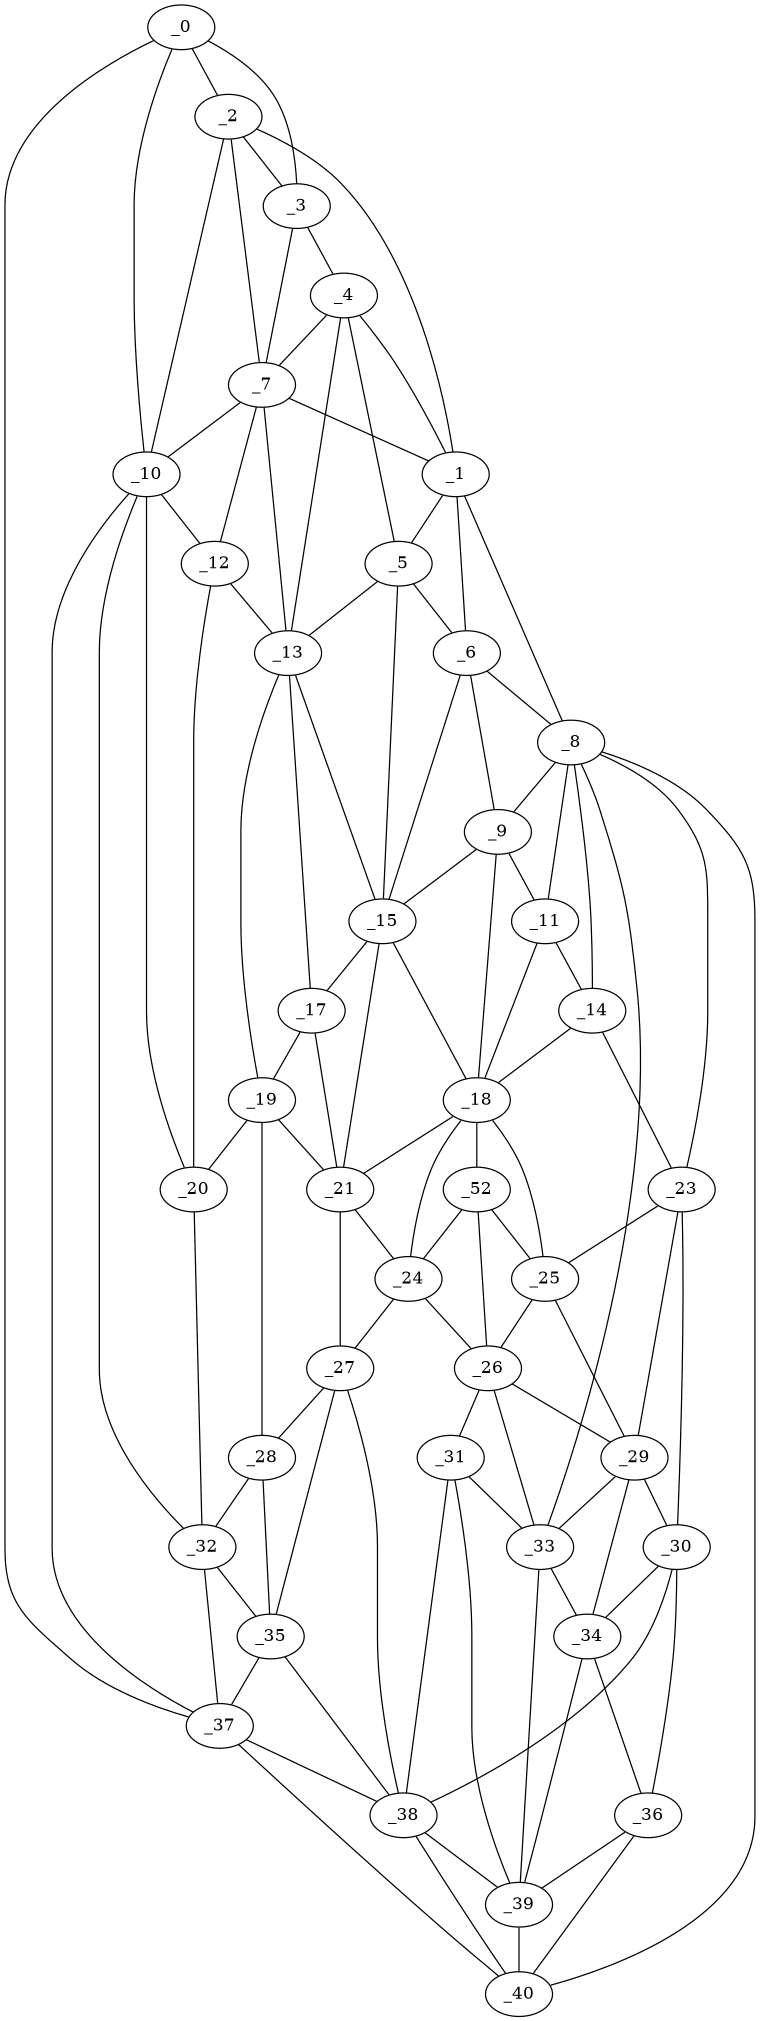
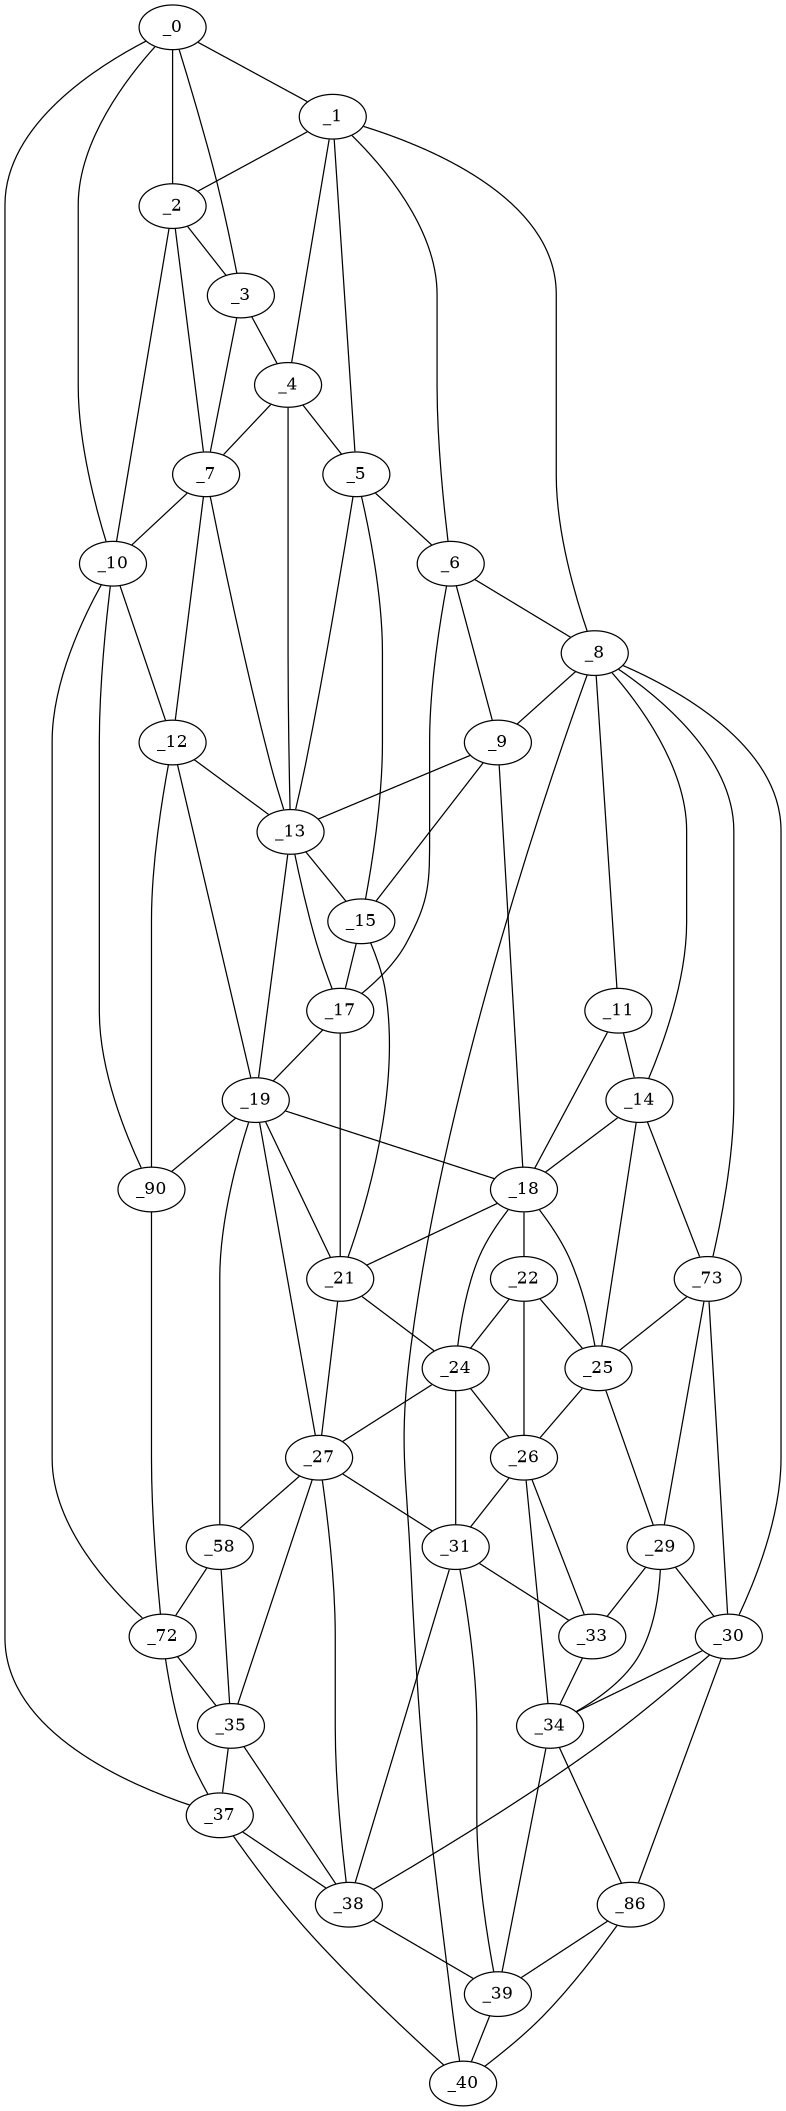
edge "_7" -- "_1": now "_0" -- "_1"
edge "_6" -- "_15": now "_6" -- "_17"
edge "_9" -- "_11": now "_9" -- "_13"
edge "_12" -- "_19": added
edge "_15" -- "_18": now "_19" -- "_18"
edge "_10" -- "_37": removed
edge "_8" -- "_33": now "_8" -- "_30"
node "_20": label "_20" -> "_90"
node "_52": label "_52" -> "_22"
node "_23": label "_23" -> "_73"
edge "_14" -- "_25": added
edge "_19" -- "_27": added
edge "_26" -- "_29": now "_26" -- "_34"
node "_28": label "_28" -> "_58"
edge "_24" -- "_31": added
edge "_27" -- "_31": added
node "_32": label "_32" -> "_72"
edge "_33" -- "_39": removed
node "_36": label "_36" -> "_86"
edge "_38" -- "_40": removed
